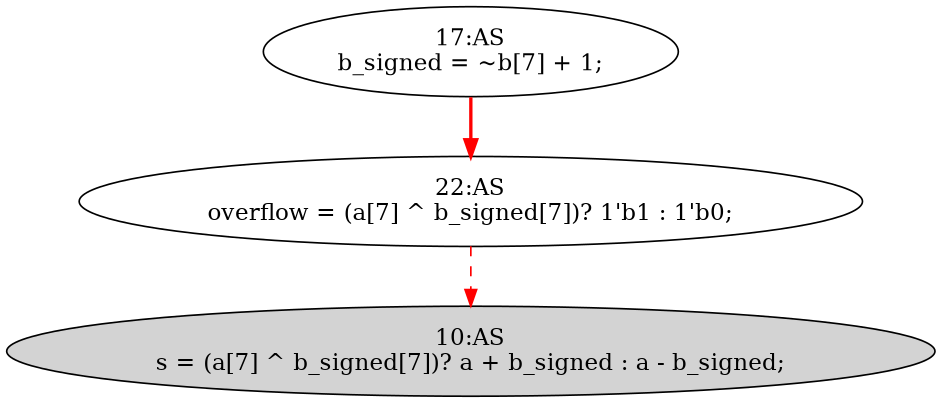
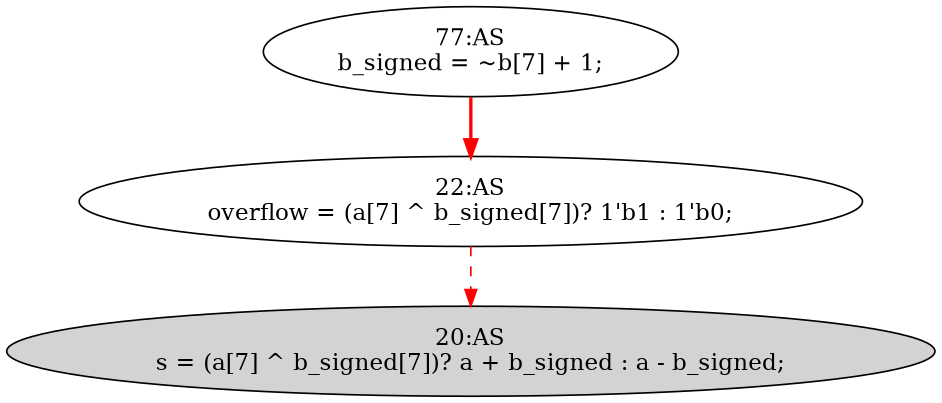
node "17:AS b_signed = ~b[7] + 1;": label "17:AS b_signed = ~b[7] + 1;" -> "77:AS b_signed = ~b[7] + 1;"
node "10:AS s = (a[7] ^ b_signed[7])? a + b_signed : a - b_signed;": label "10:AS s = (a[7] ^ b_signed[7])? a + b_signed : a - b_signed;" -> "20:AS s = (a[7] ^ b_signed[7])? a + b_signed : a - b_signed;"
